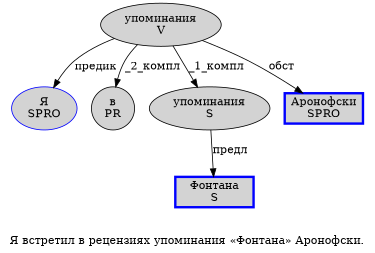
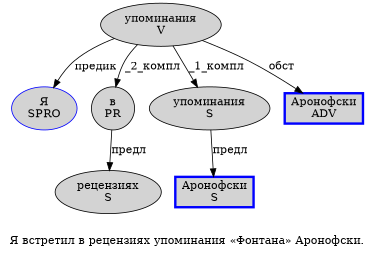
node "Аронофски SPRO": label "Аронофски SPRO" -> "Аронофски ADV"
node "рецензиях S": added
node "Фонтана S": label "Фонтана S" -> "Аронофски S"
